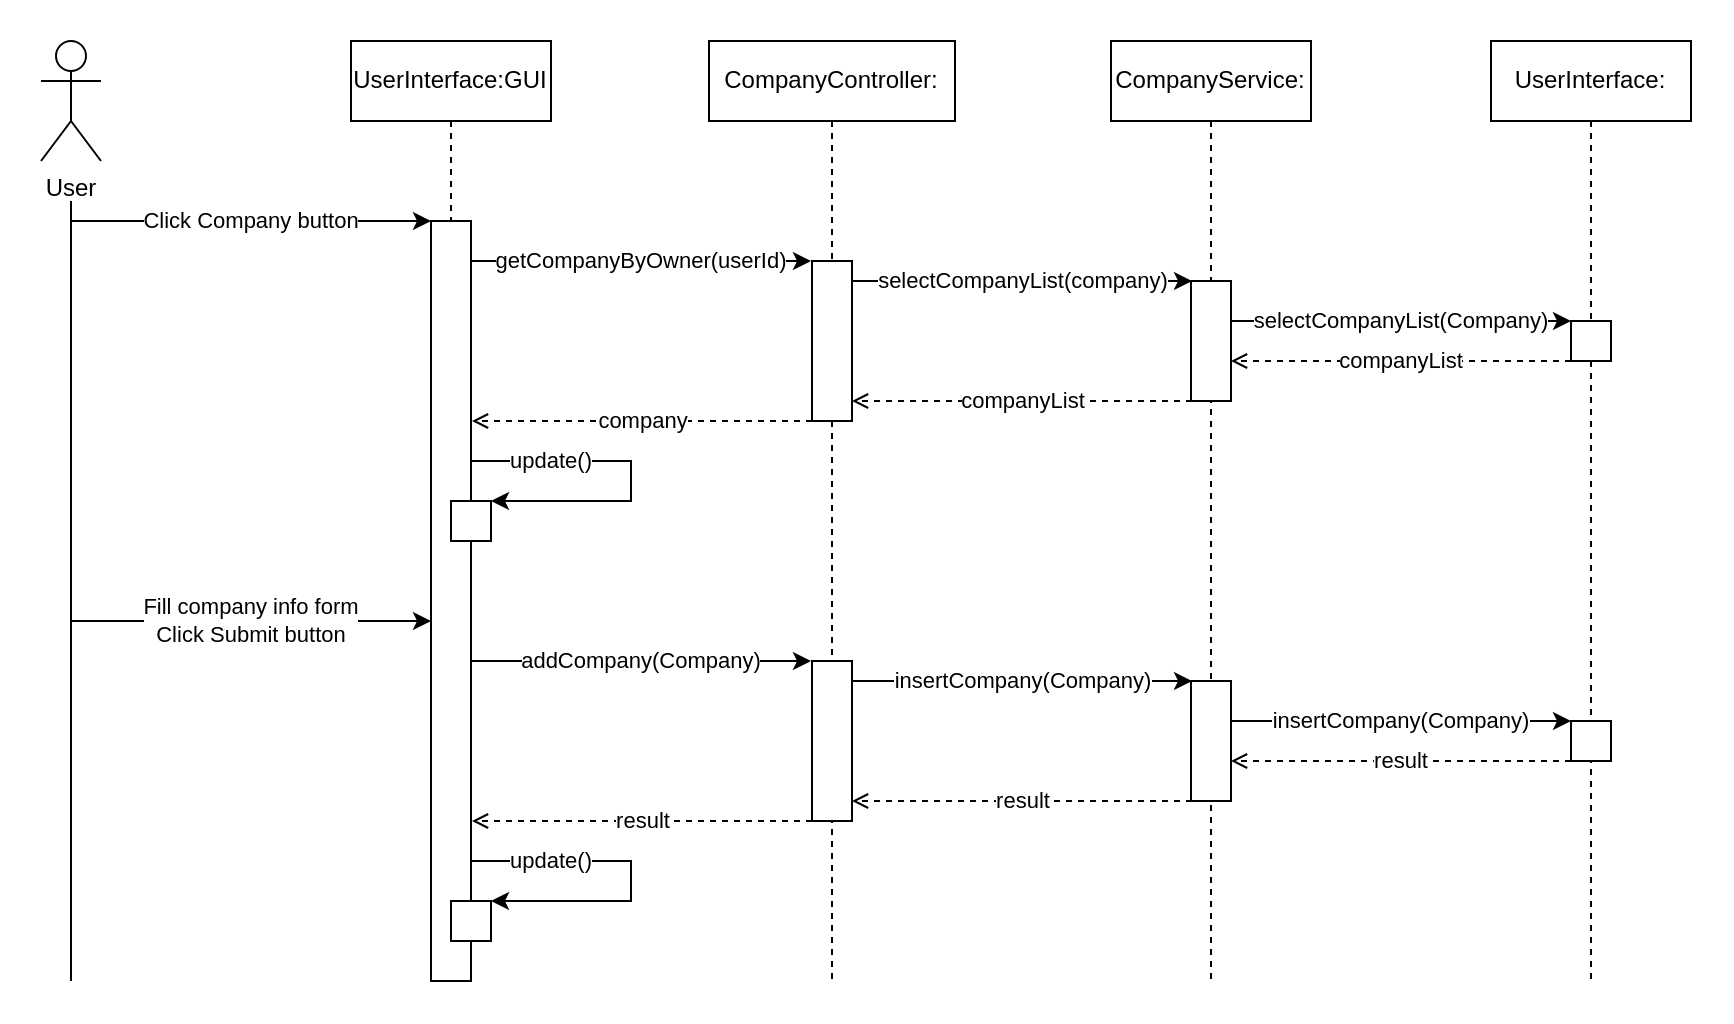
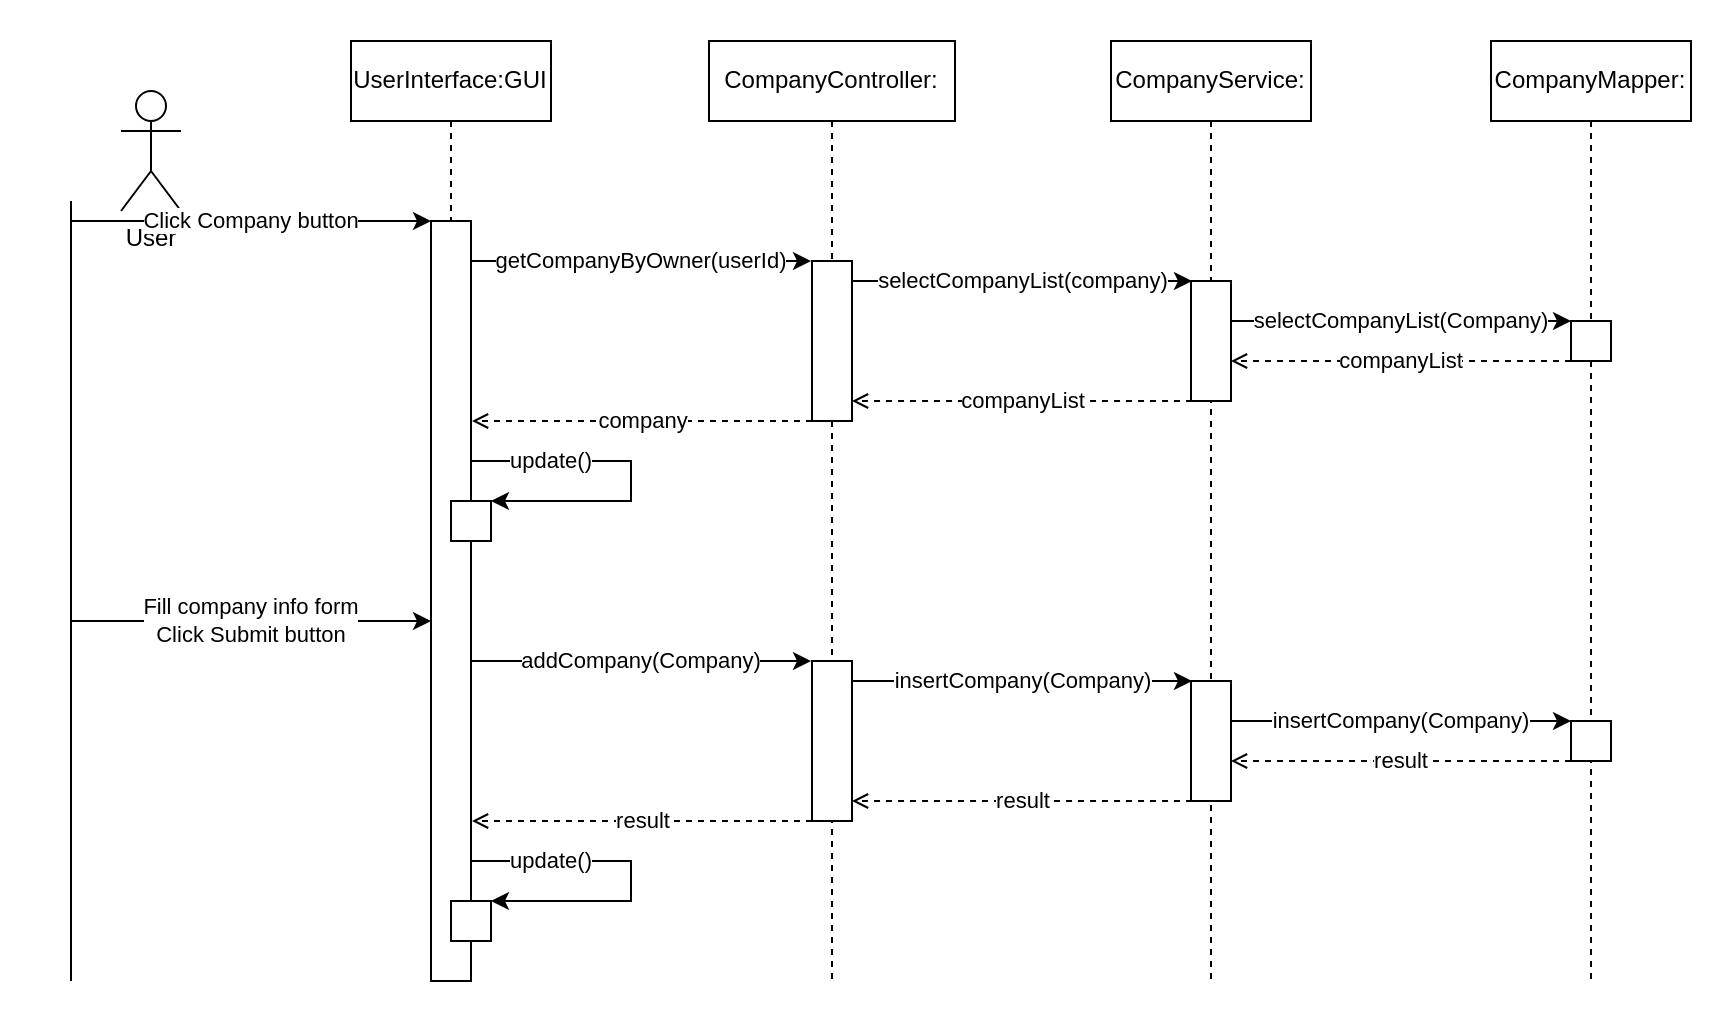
node "UserInterface:": label "UserInterface:" -> "CompanyMapper:"
node "User": moved (71, 101) -> (151, 151)
